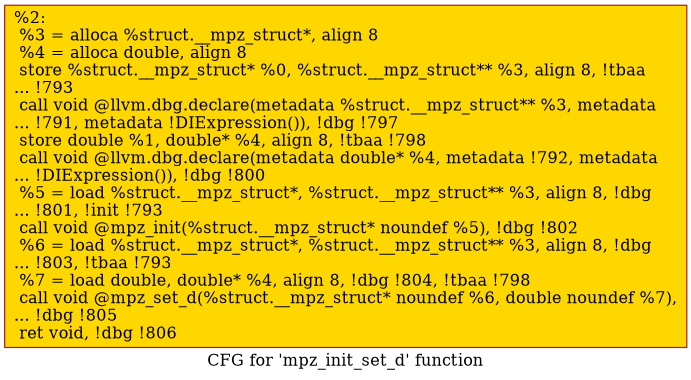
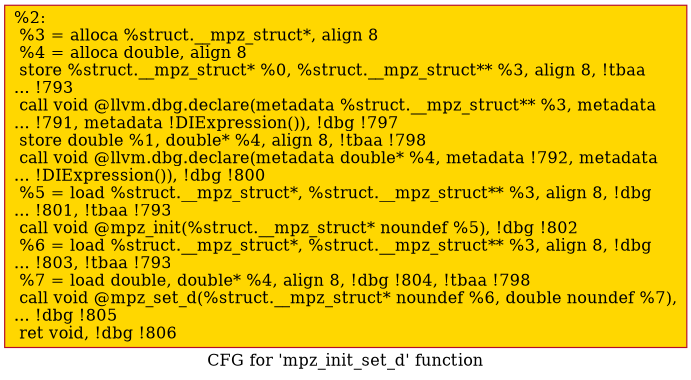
node "%2:": text "... !801, !init !793" -> "... !801, !tbaa !793"
